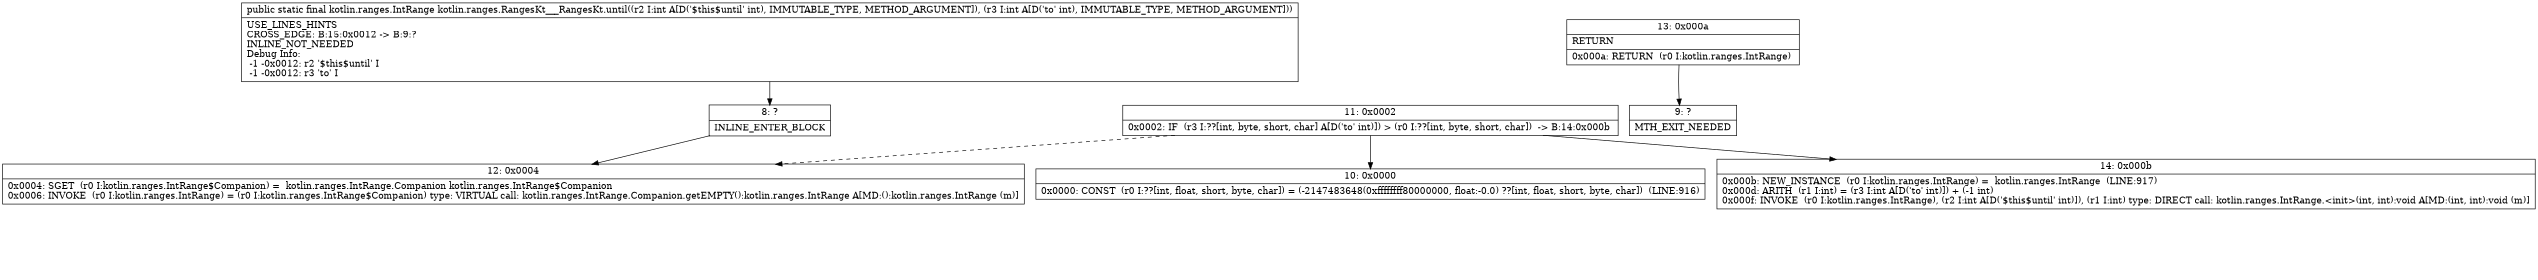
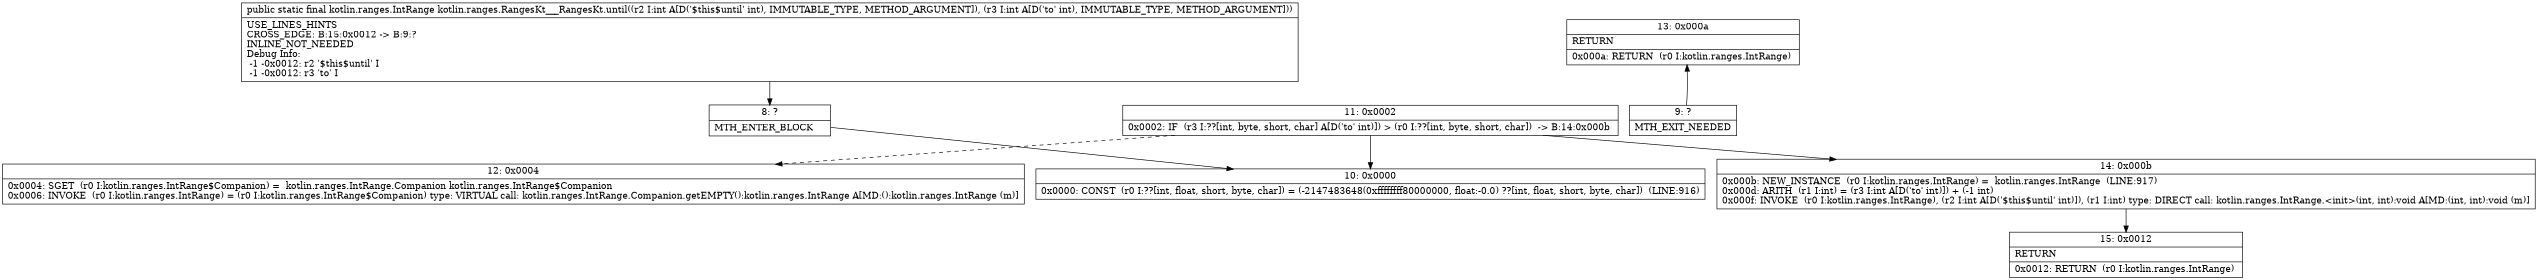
edge "13: 0x000a" -> "9: ?": reversed
node "8: ?": text "INLINE_ENTER_BLOCK" -> "MTH_ENTER_BLOCK"
edge "8: ?" -> "12: 0x0004": now "8: ?" -> "10: 0x0000"
node "15: 0x0012": added
